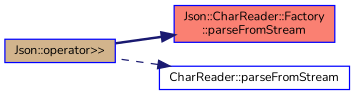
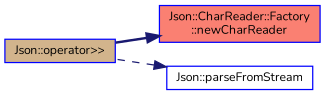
node "Json::CharReader::Factory ::parseFromStream": label "Json::CharReader::Factory ::parseFromStream" -> "Json::CharReader::Factory ::newCharReader"
node "CharReader::parseFromStream": label "CharReader::parseFromStream" -> "Json::parseFromStream"
